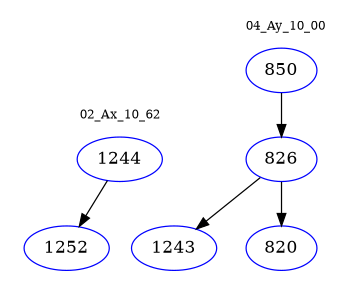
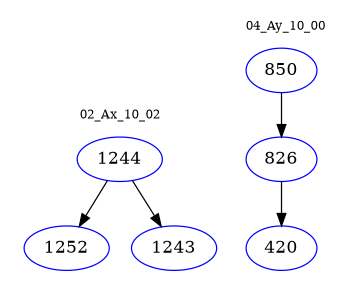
cluster "02_Ax_10_62": label "02_Ax_10_62" -> "02_Ax_10_02"
edge "826" -> "1243": now "1244" -> "1243"
node "820": label "820" -> "420"
